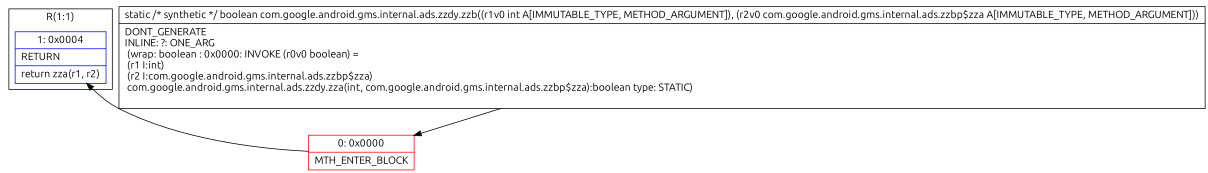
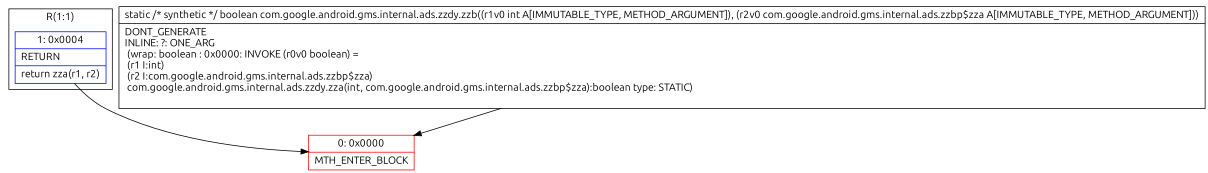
edge "0: 0x0000" -> "1: 0x0004": reversed
